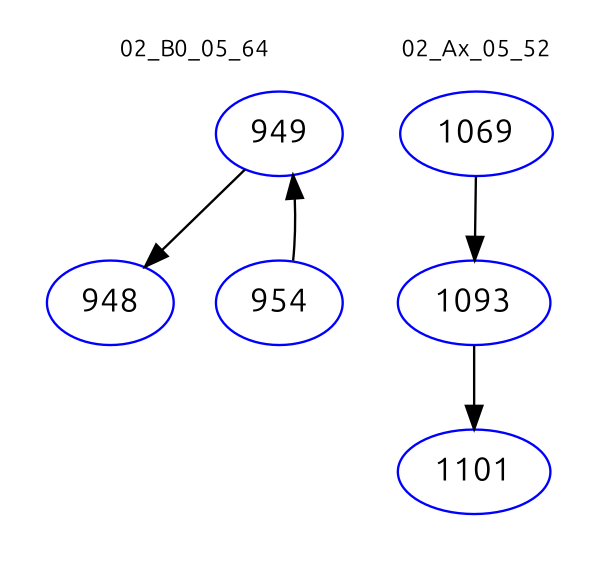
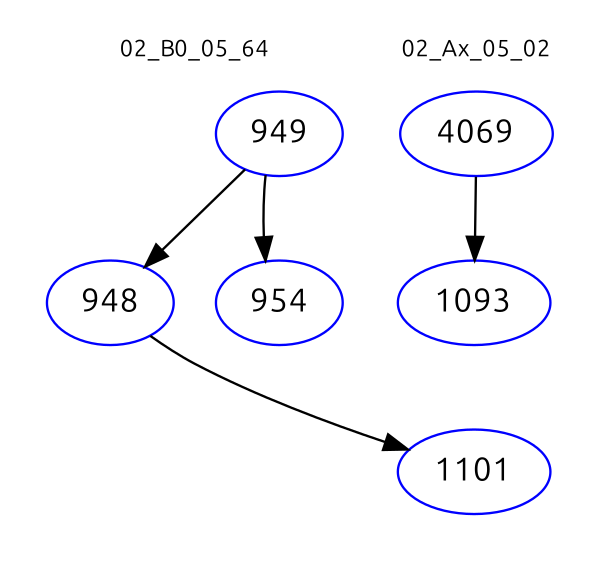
cluster "02_Ax_05_52": label "02_Ax_05_52" -> "02_Ax_05_02"
node "1069": label "1069" -> "4069"
edge "954" -> "949": reversed
edge "1093" -> "1101": now "948" -> "1101"
